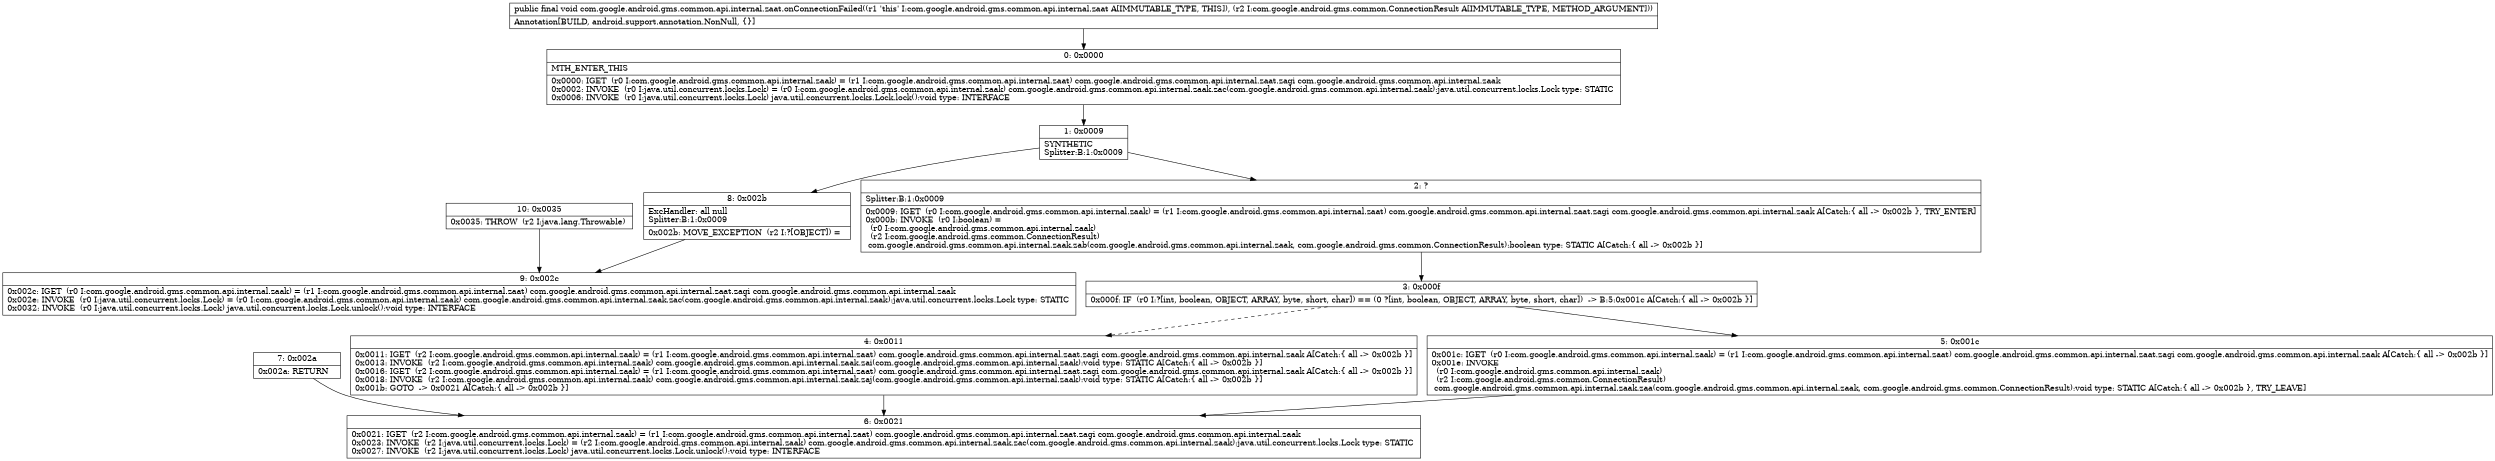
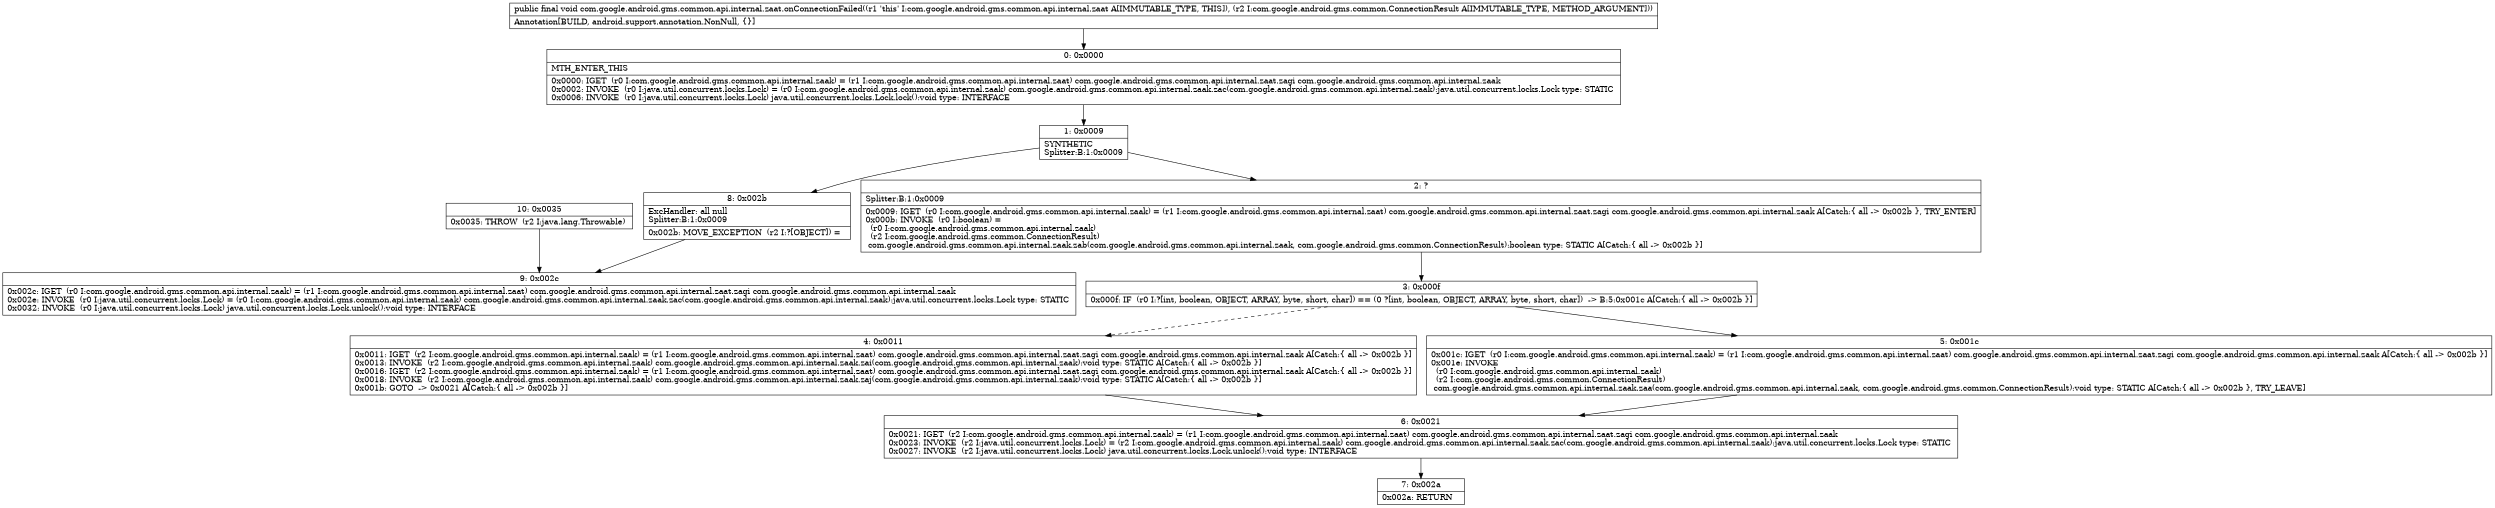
edge "7: 0x002a" -> "6: 0x0021": reversed
